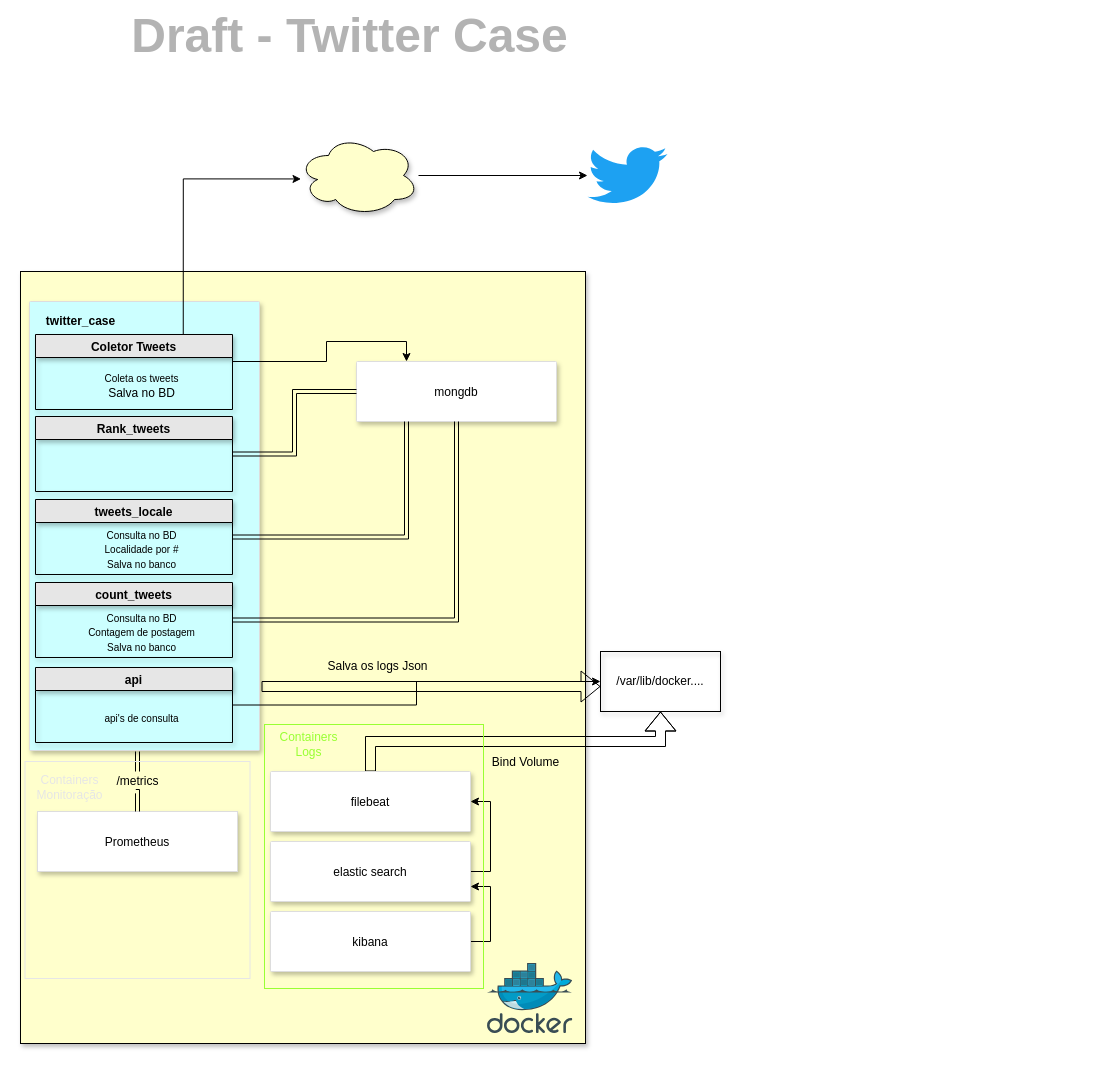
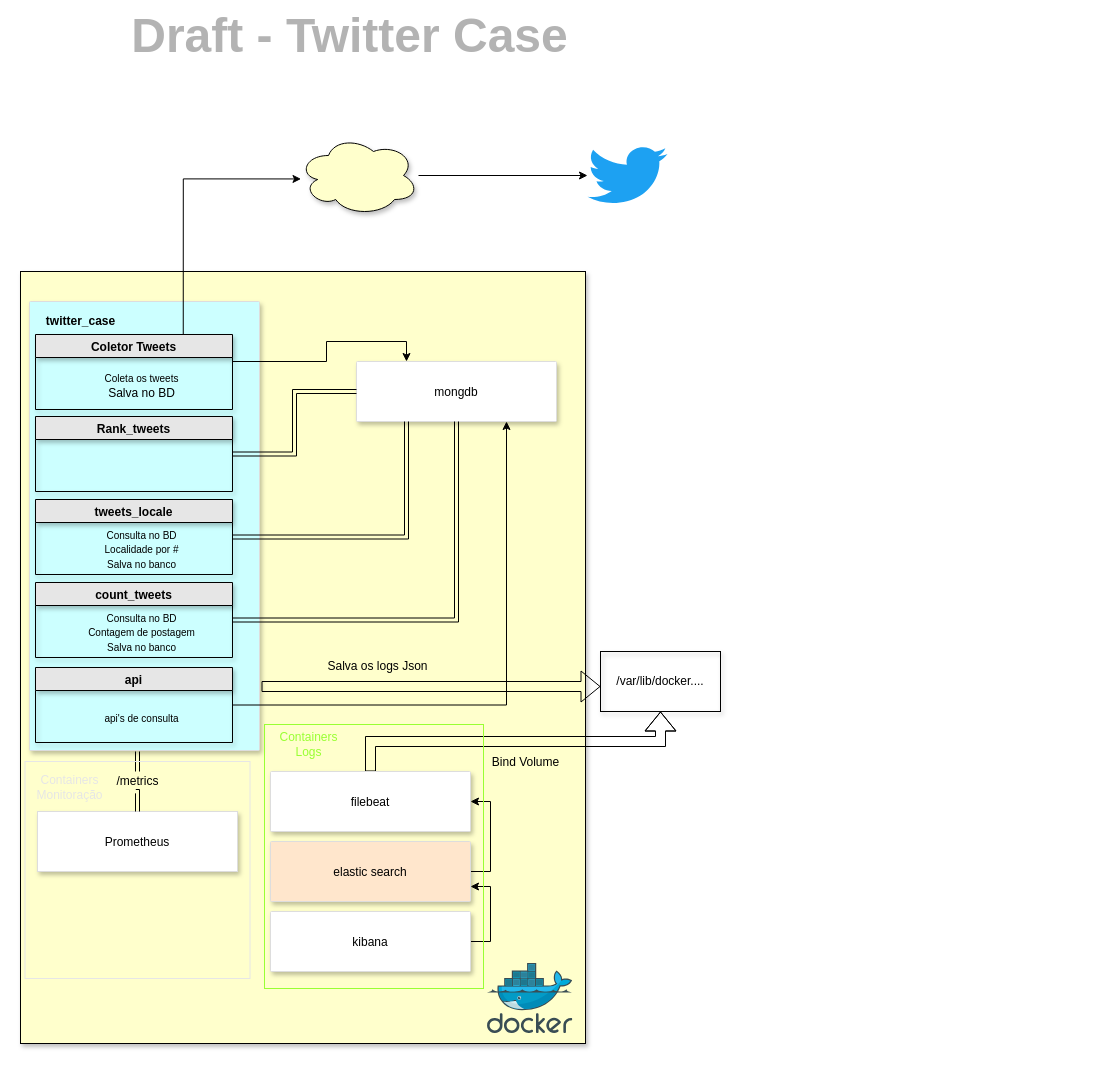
edge "api" -> "/var/lib/docker....": now "api" -> "mongdb"
node "elastic search": fillcolor #ffffff -> #ffe6cc
